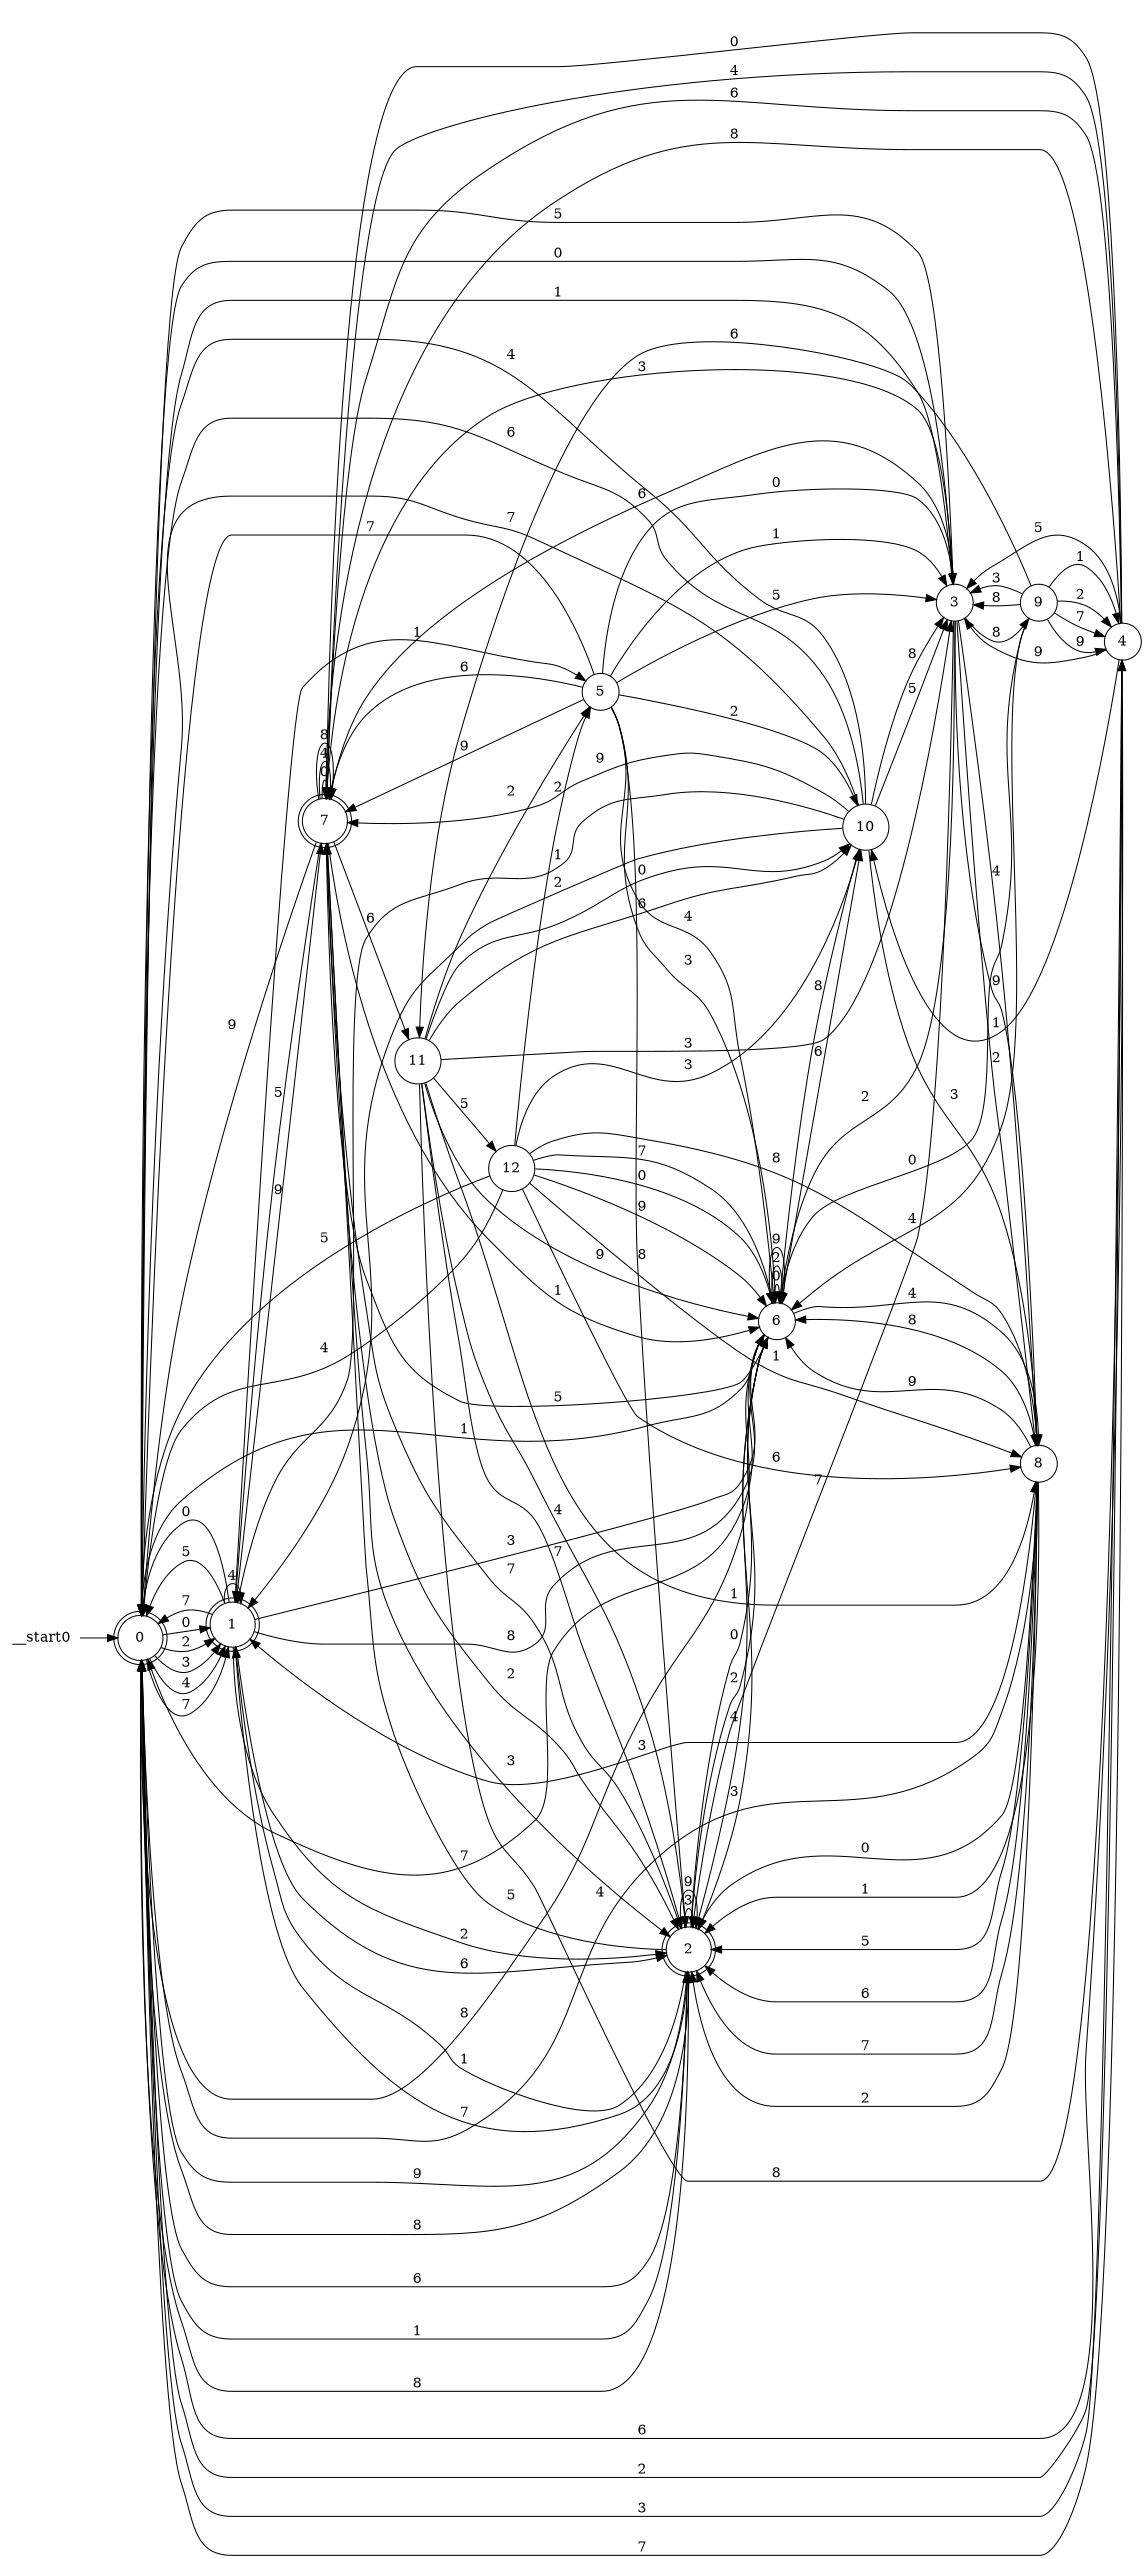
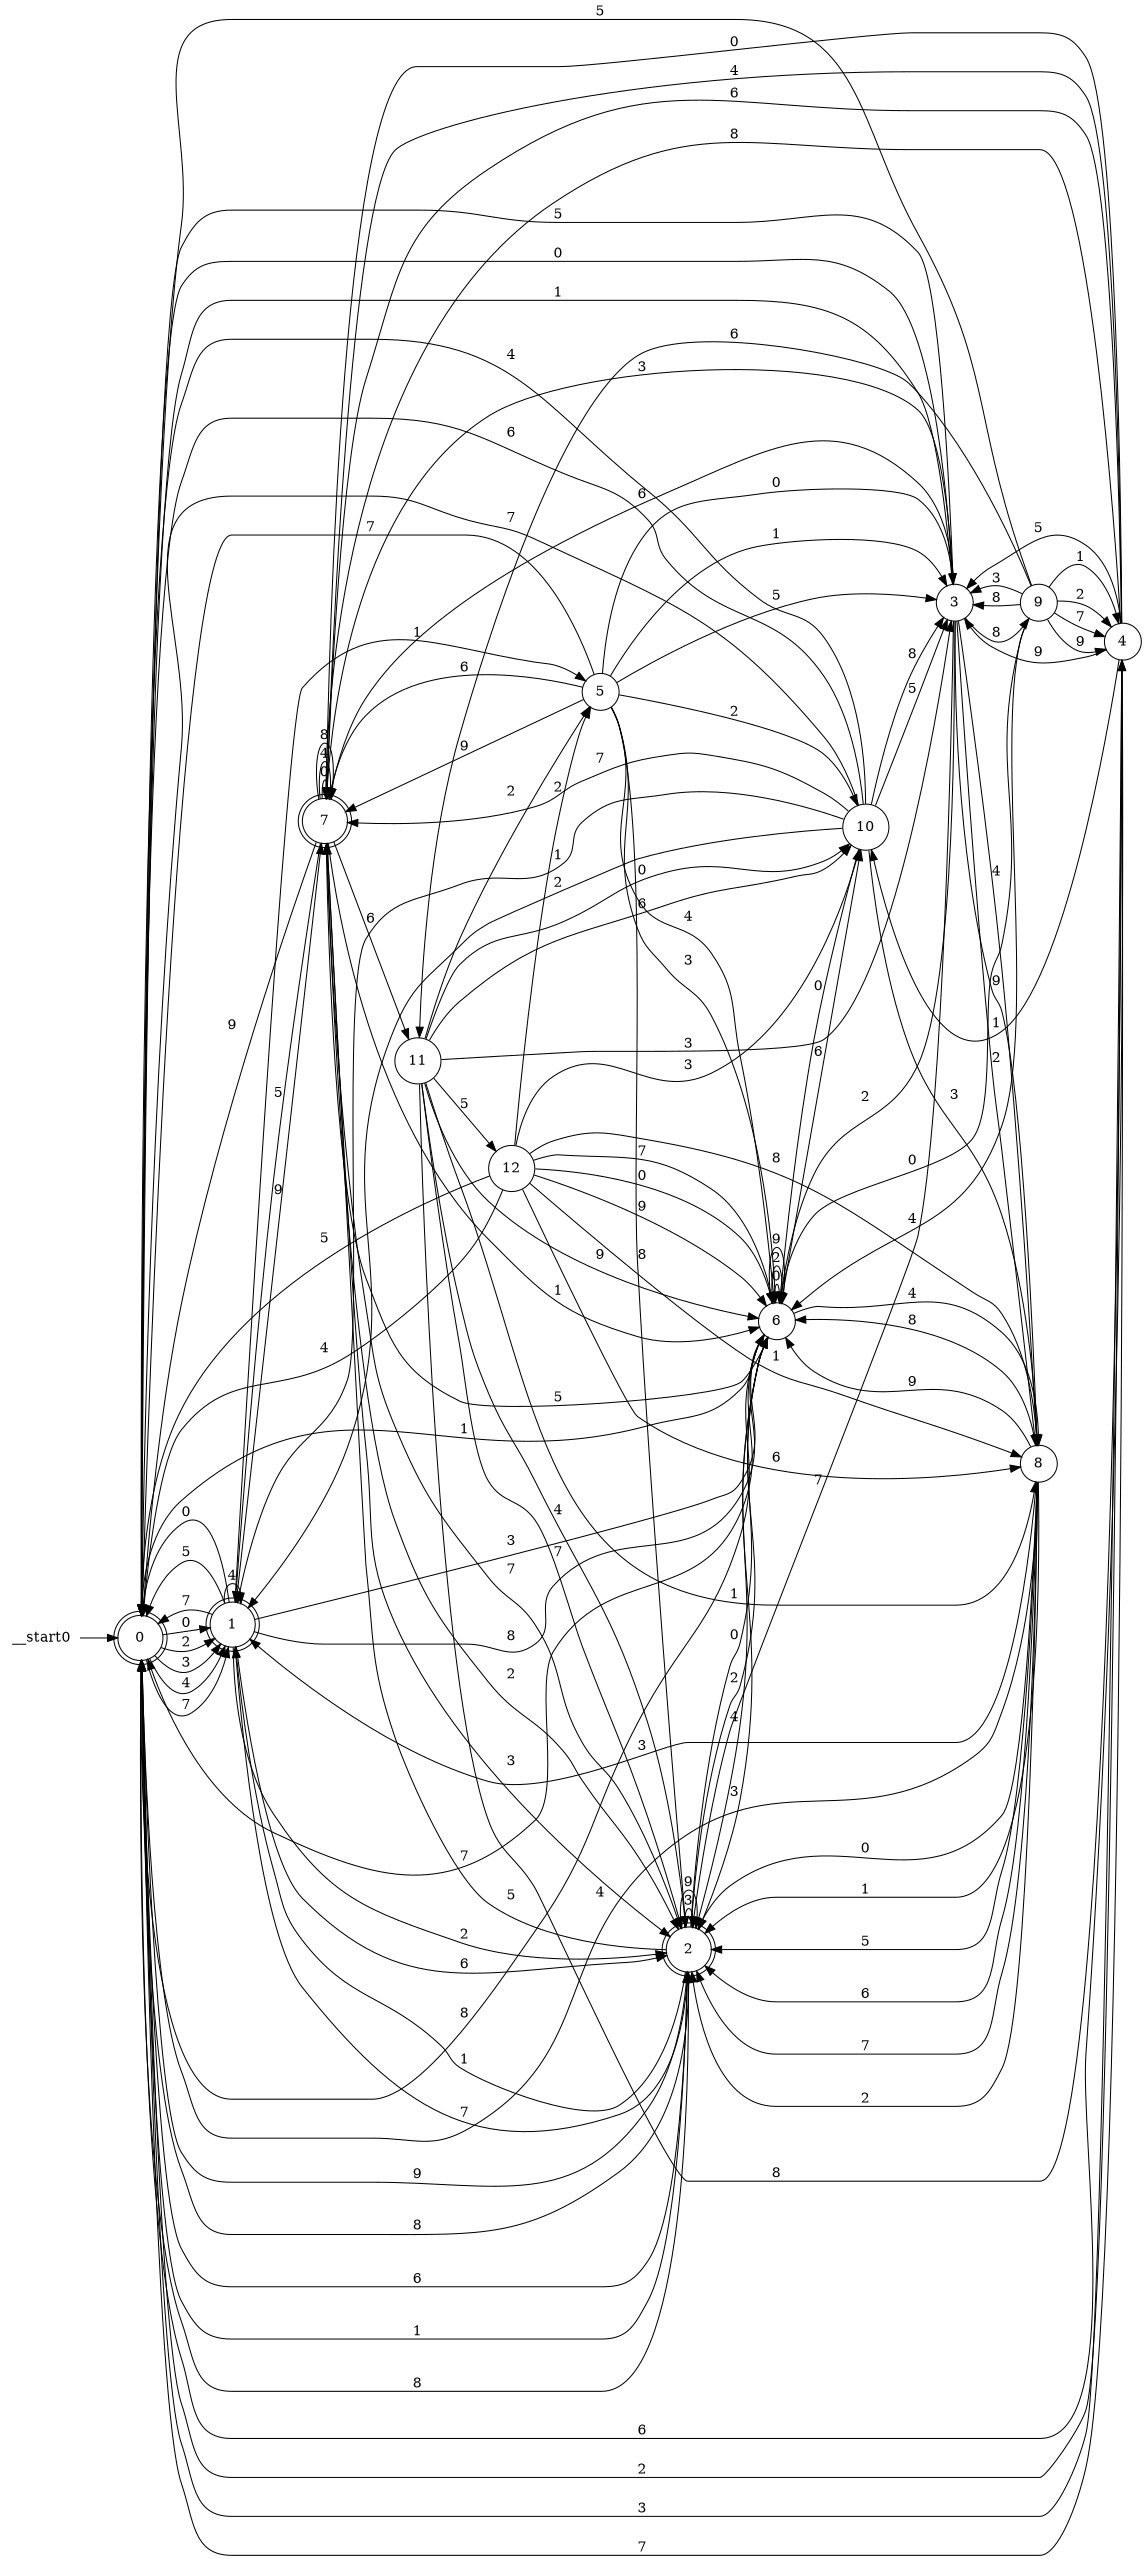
edge "9" -> "0": added, label "5"
edge "10" -> "7": label "9" -> "7"
edge "10" -> "6": label "8" -> "0"
